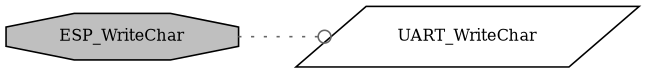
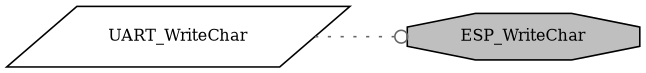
edge "ESP_WriteChar" -> "UART_WriteChar": reversed
